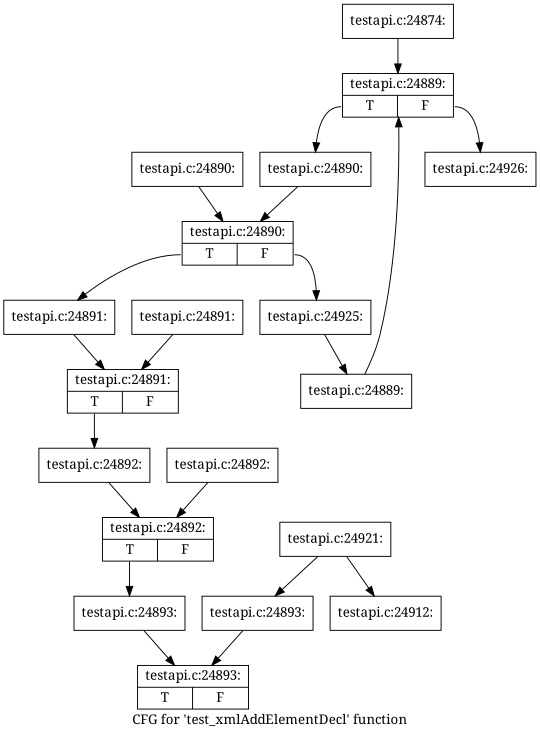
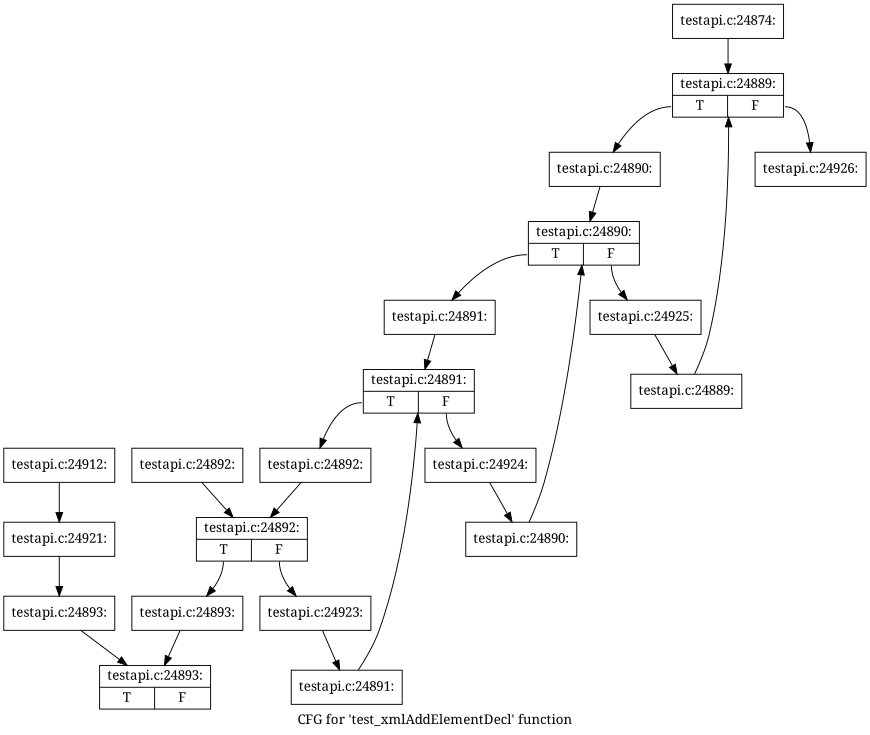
node "testapi.c:24924:": added
edge "testapi.c:24921:" -> "testapi.c:24912:": reversed
node "testapi.c:24923:": added
